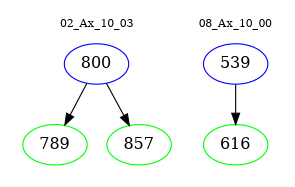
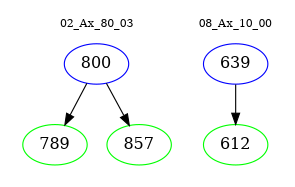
cluster "02_Ax_10_03": label "02_Ax_10_03" -> "02_Ax_80_03"
node "539": label "539" -> "639"
node "616": label "616" -> "612"
